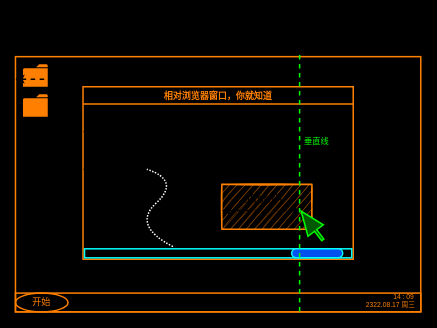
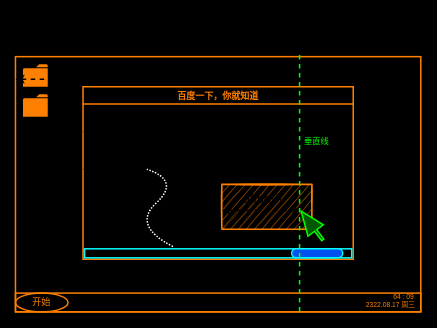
node "相对浏览器窗口，你就知道": label "相对浏览器窗口，你就知道" -> "百度一下，你就知道"
node "14 : 09": label "14 : 09" -> "64 : 09"
